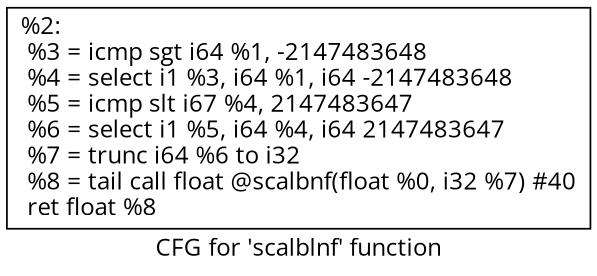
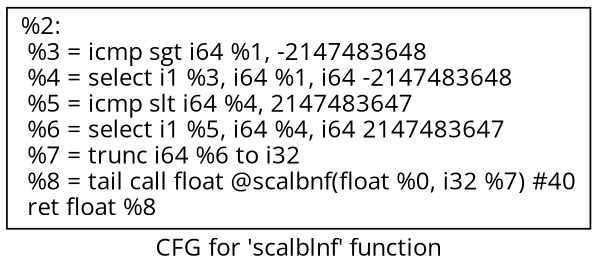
node "%2:": text "%5 = icmp slt i67 %4, 2147483647" -> "%5 = icmp slt i64 %4, 2147483647"
